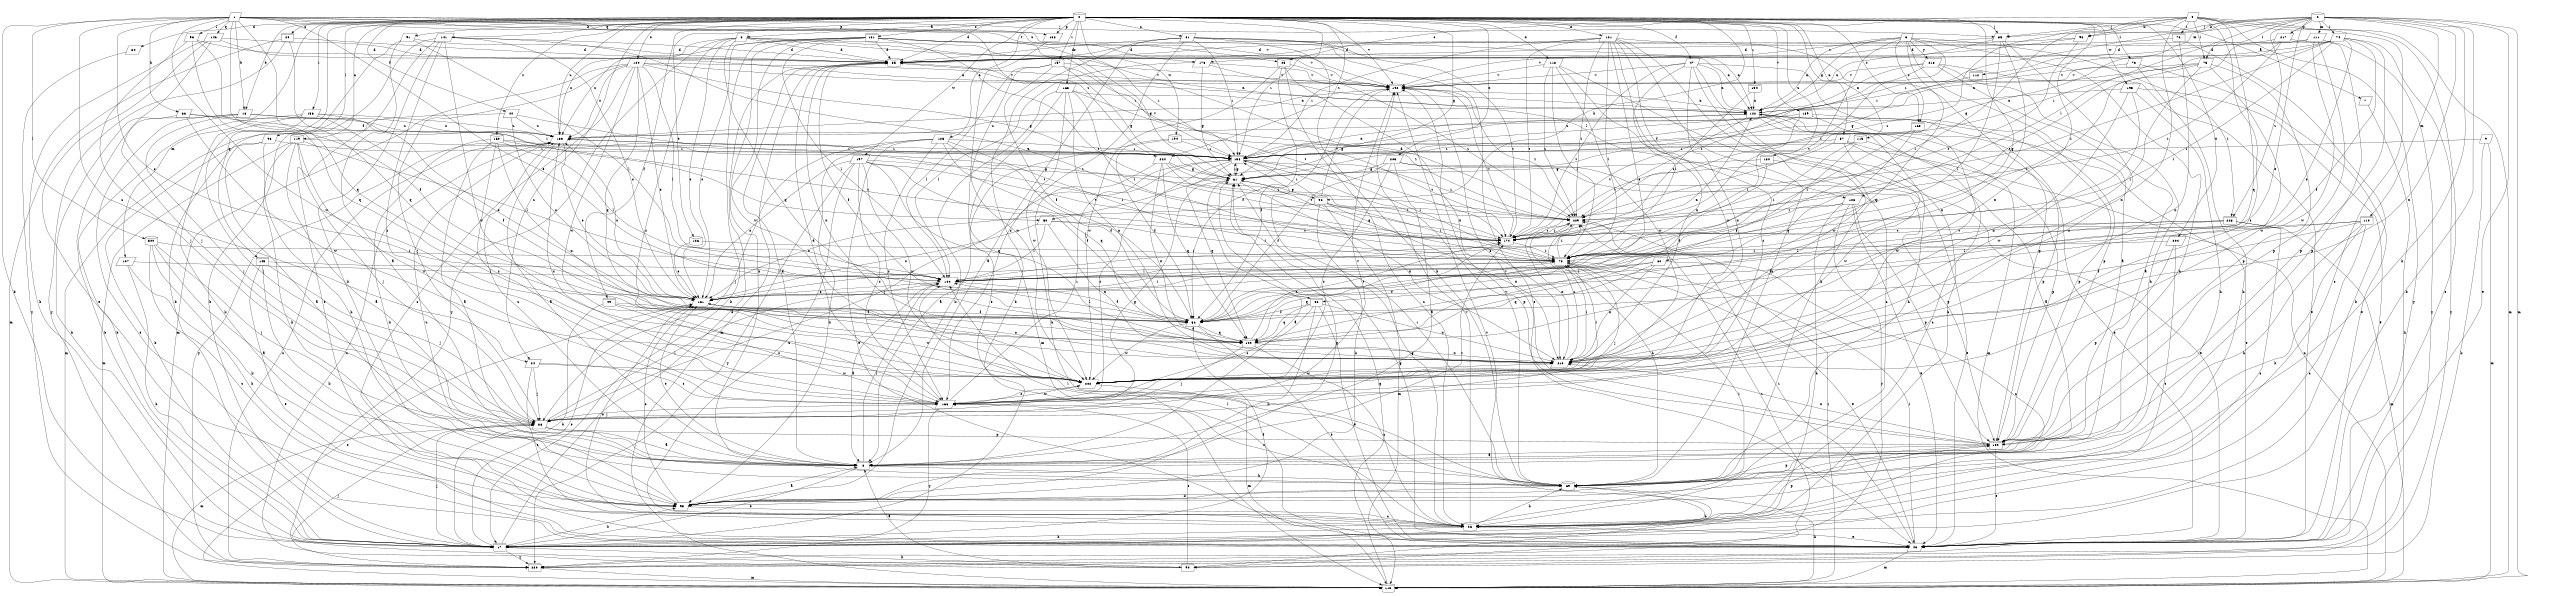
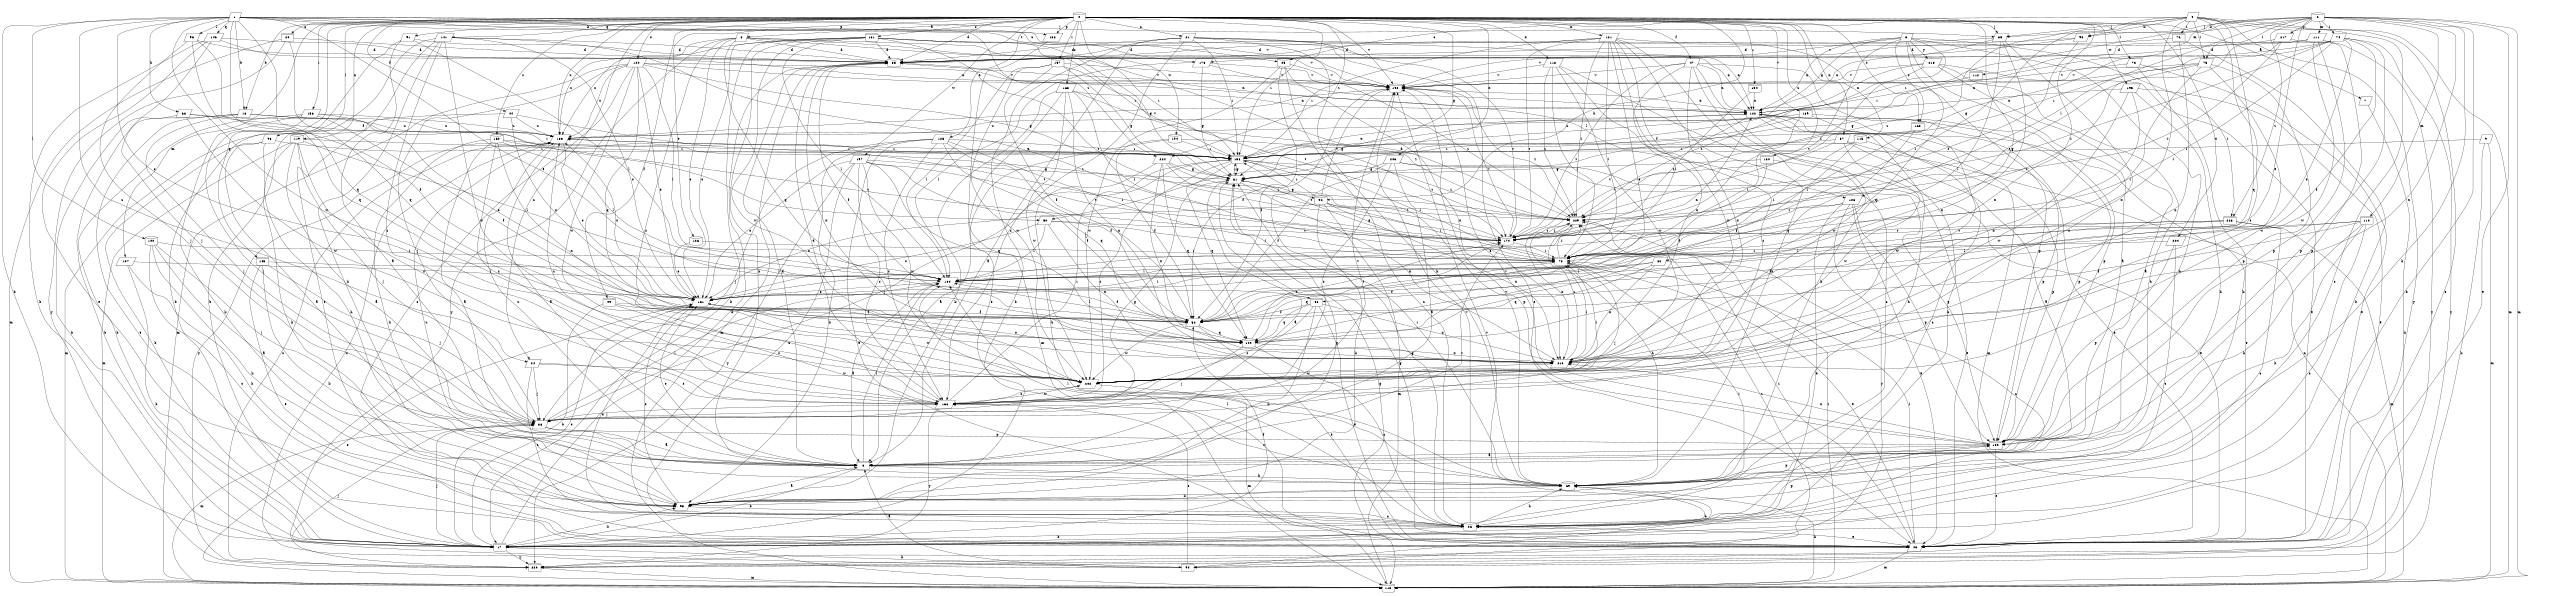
node "34": removed
node "500": label "500" -> "100"
